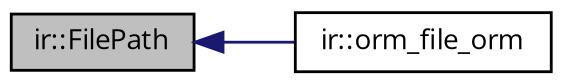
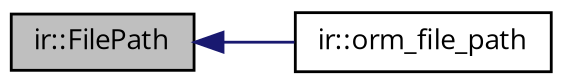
node "ir::orm_file_orm": label "ir::orm_file_orm" -> "ir::orm_file_path"
